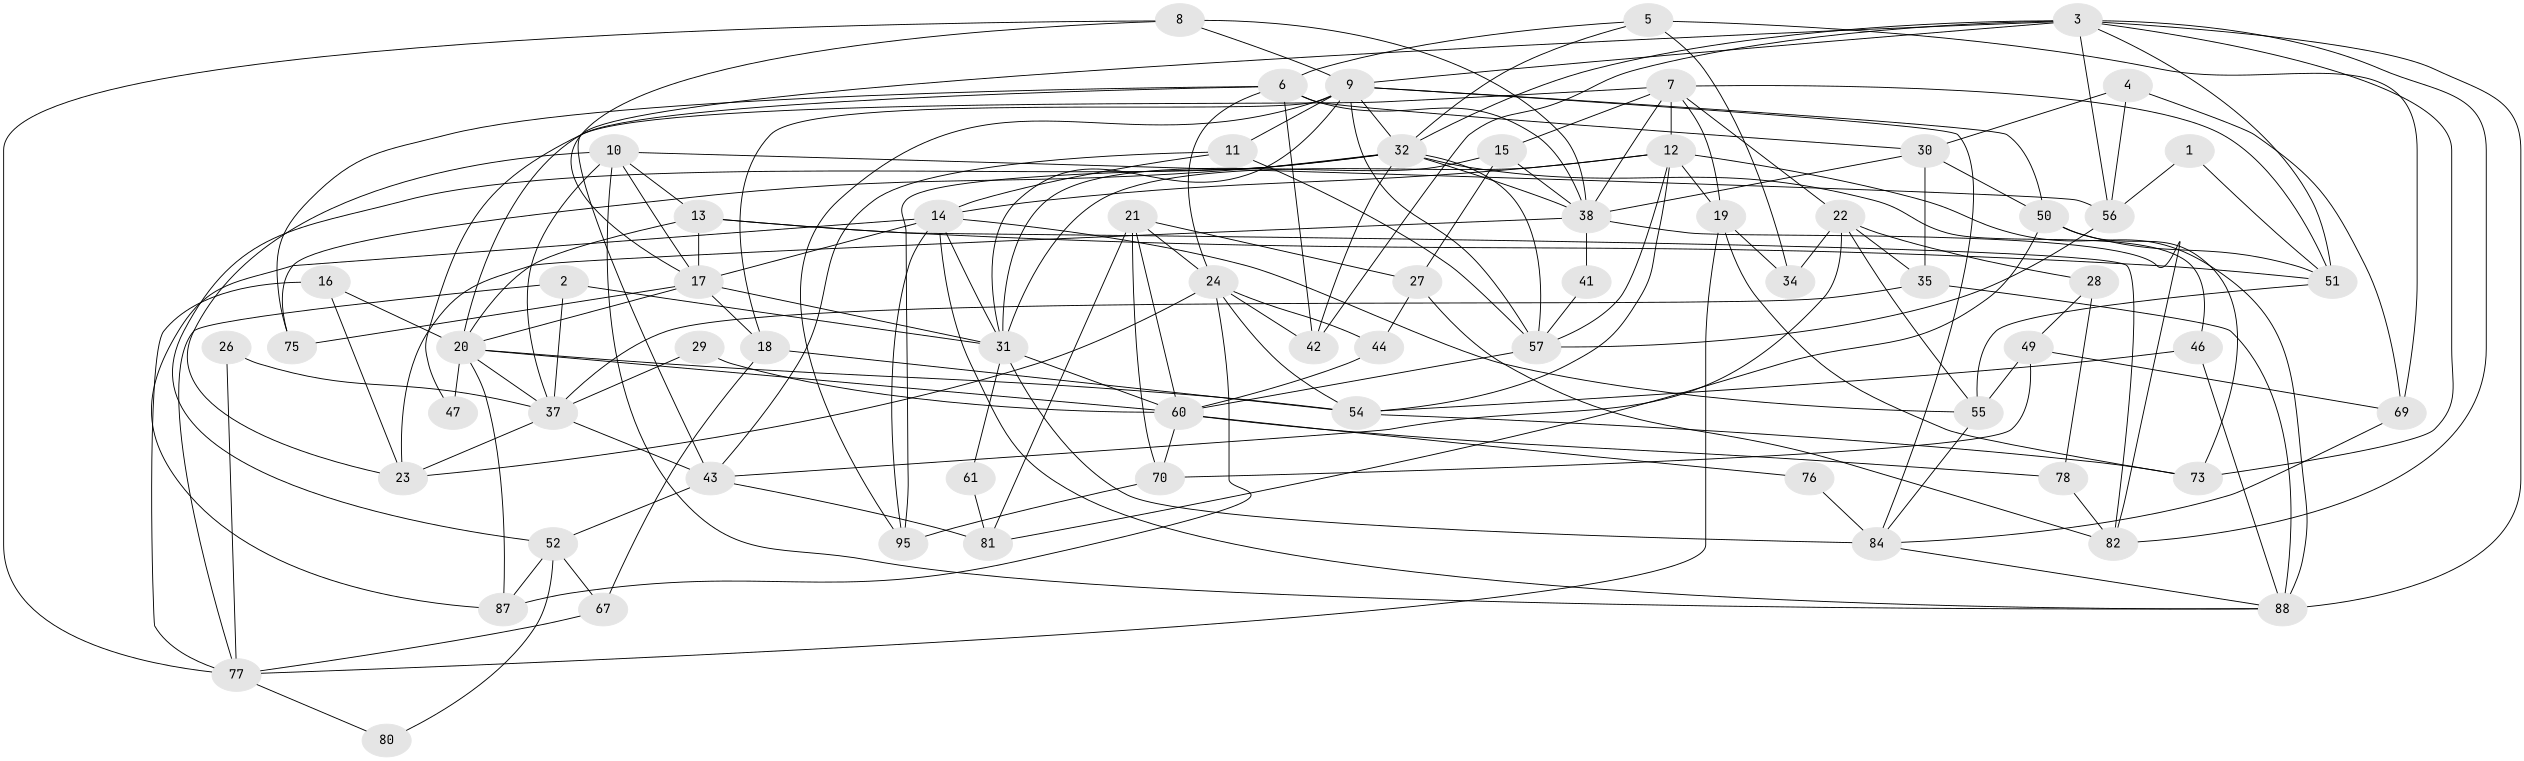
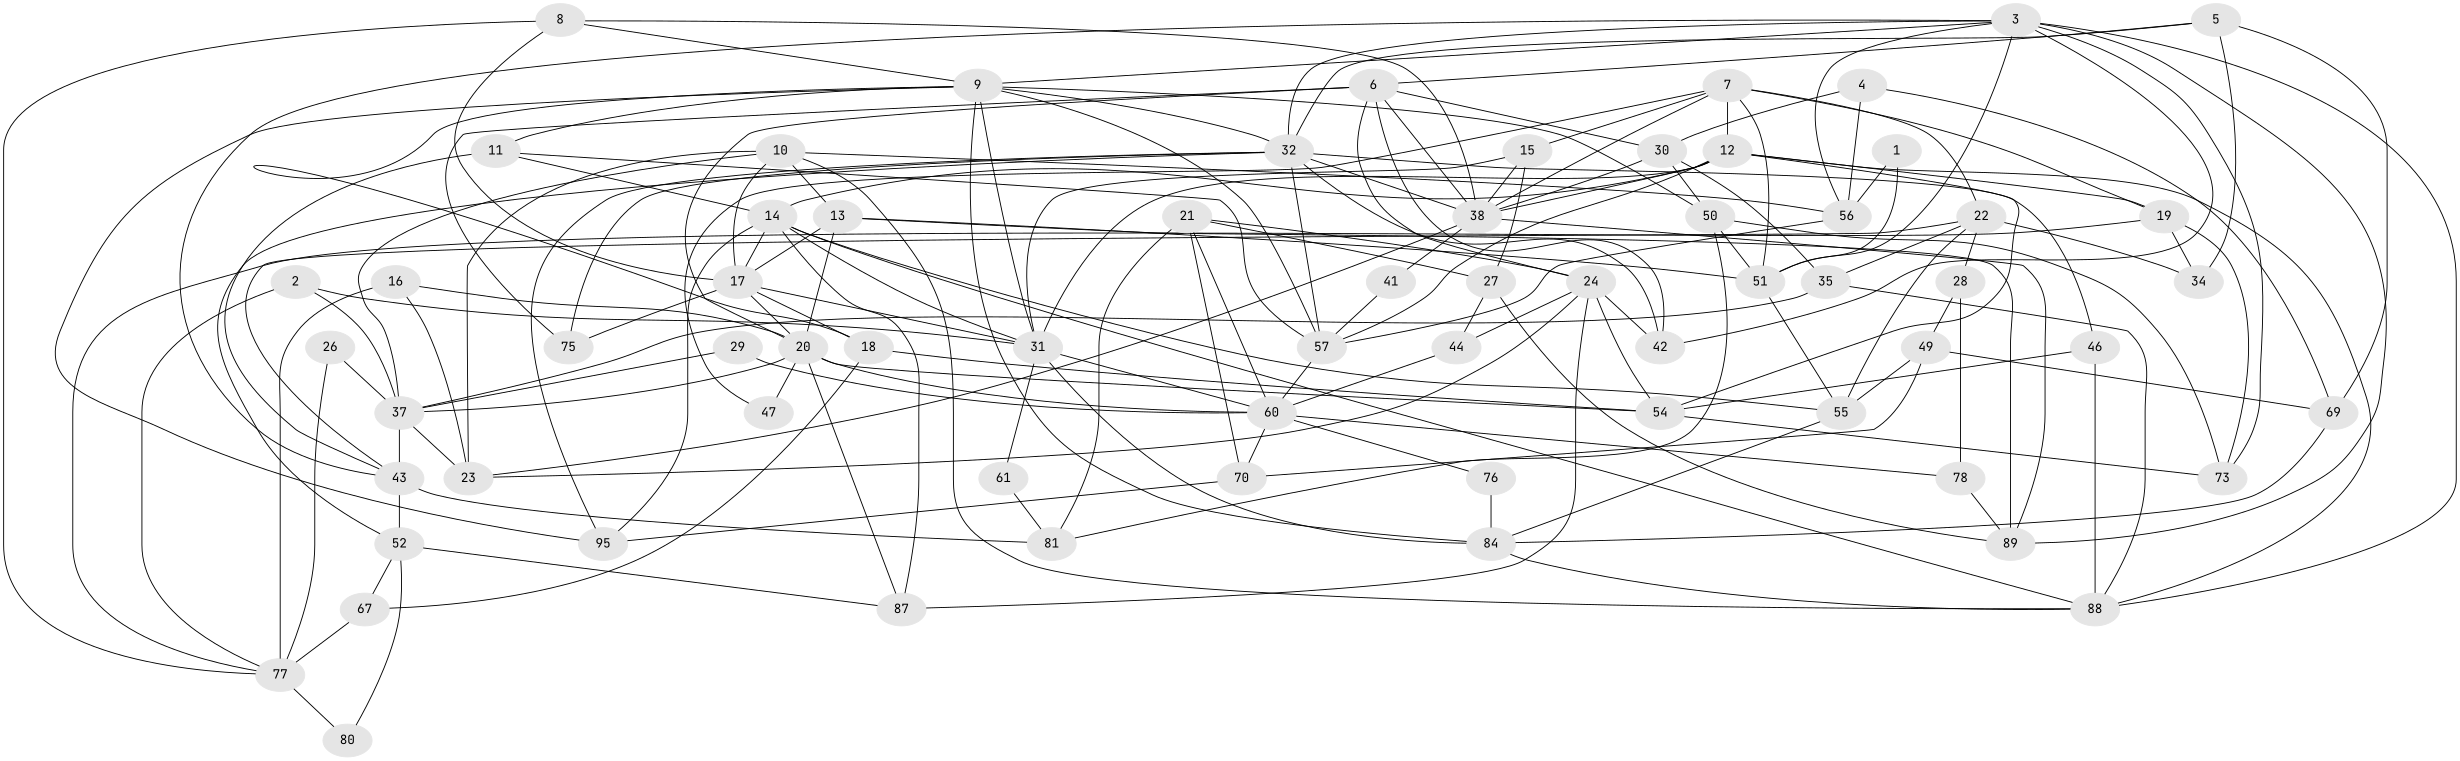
edge "12" -- "38": added
node "82": label "82" -> "89"
